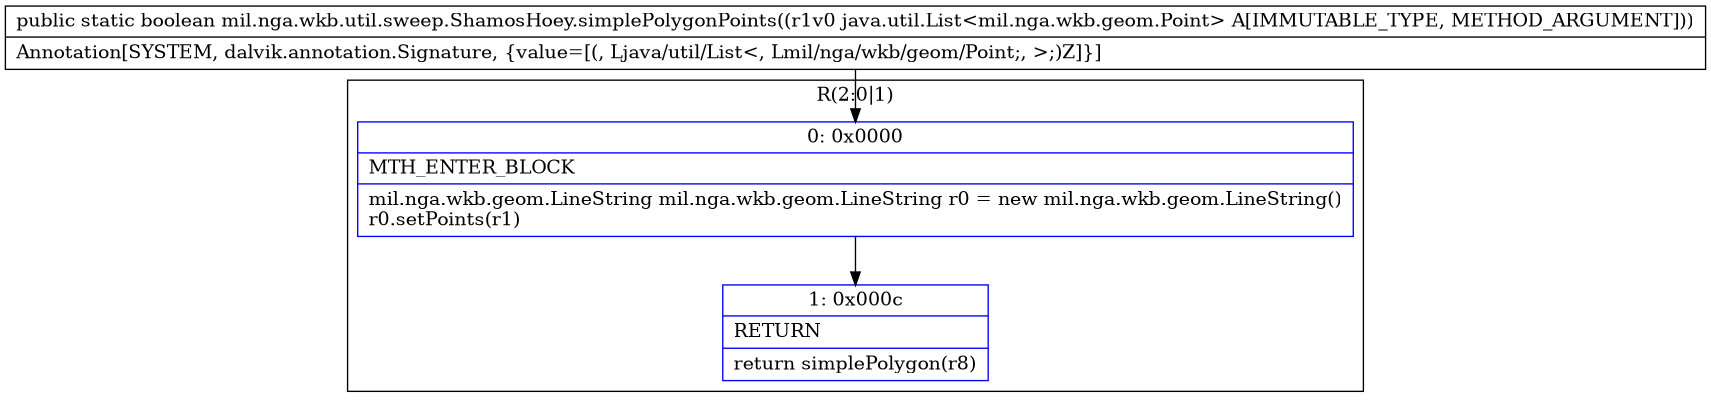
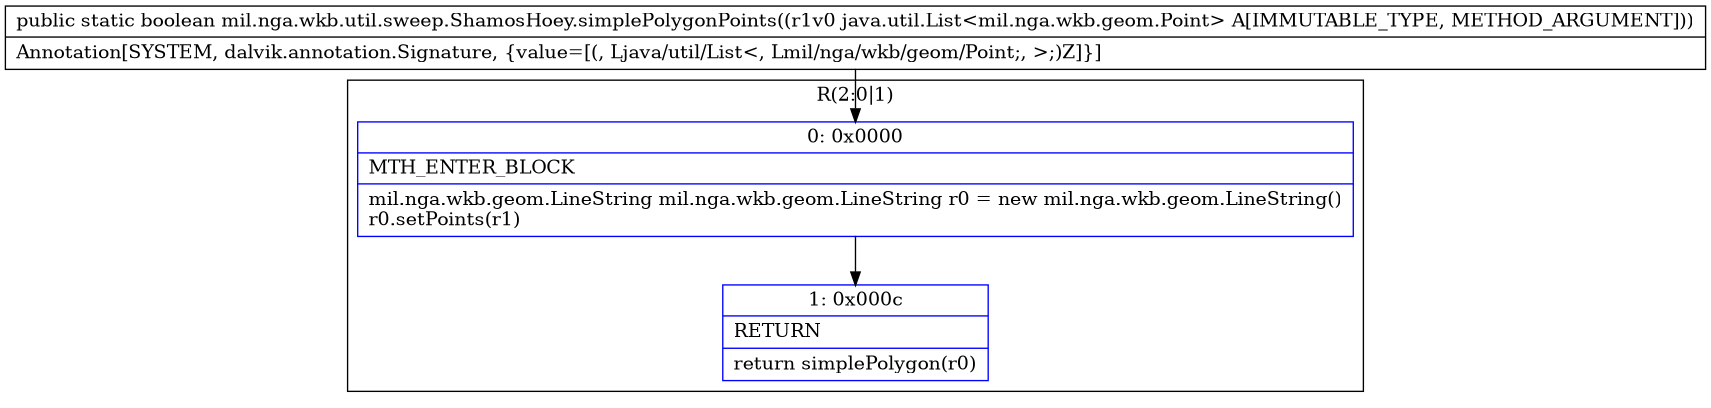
node "1: 0x000c": text "return simplePolygon(r8)" -> "return simplePolygon(r0)"
